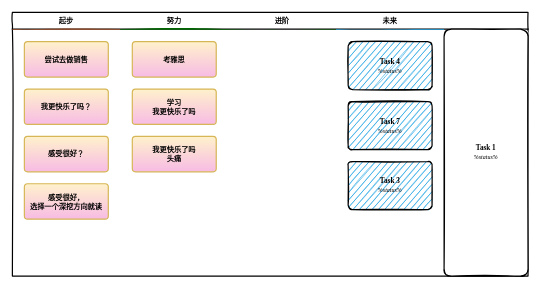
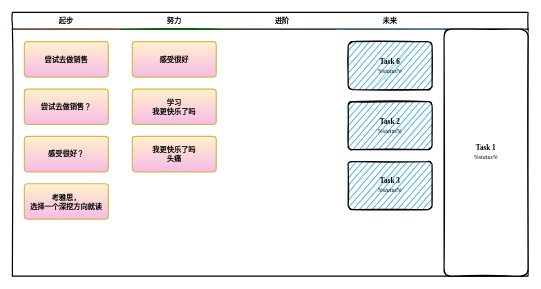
node "考雅思": label "考雅思" -> "感受很好"
node "Task 4 %status%": label "Task 4 %status%" -> "Task 6 %status%"
node "我更快乐了吗？": label "我更快乐了吗？" -> "尝试去做销售？"
node "Task 7 %status%": label "Task 7 %status%" -> "Task 2 %status%"
node "感受很好， 选择一个深挖方向就读": label "感受很好， 选择一个深挖方向就读" -> "考雅思， 选择一个深挖方向就读"
